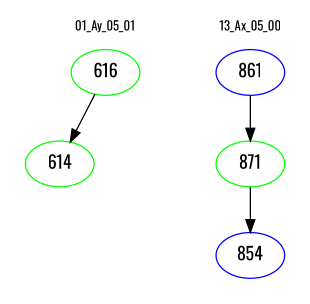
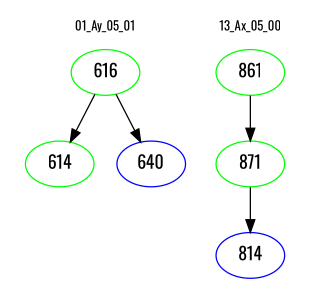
node "861": color blue -> green
node "640": added
node "854": label "854" -> "814"
